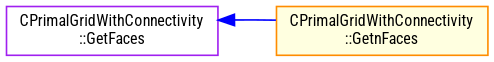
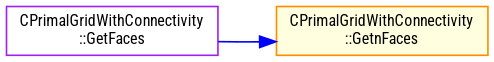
edge "CPrimalGridWithConnectivity ::GetnFaces" -> "CPrimalGridWithConnectivity ::GetFaces": reversed
